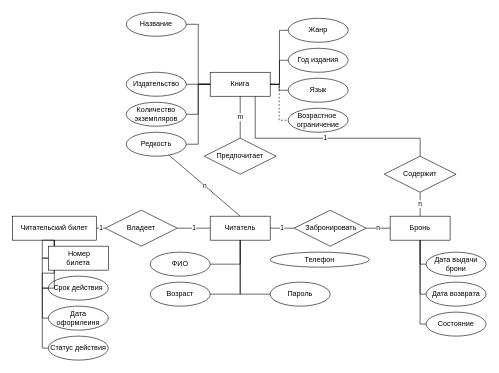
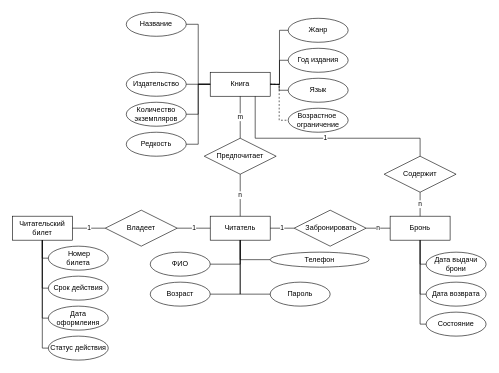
edge "Редкость" -- "Читатель": now "Предпочитает" -- "Читатель"
node "Читательский билет": size 84x24 -> 60x24
node "Номер билета": shape rectangle -> ellipse
edge "Читатель" -- "Телефон": added
